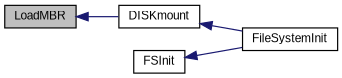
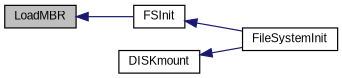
edge "DISKmount" -> "LoadMBR": now "FSInit" -> "LoadMBR"
